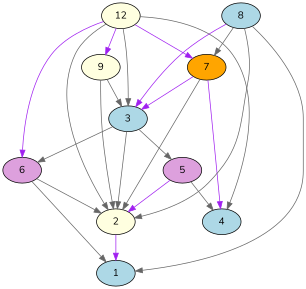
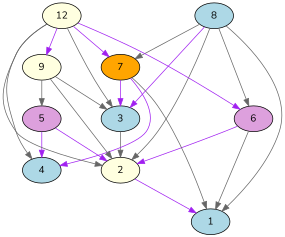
edge "7" -> "2": now "7" -> "1"
edge "3" -> "6": now "8" -> "6"
edge "3" -> "5": now "9" -> "5"
edge "6" -> "2": color gray40 -> purple
edge "5" -> "4": color gray40 -> purple
